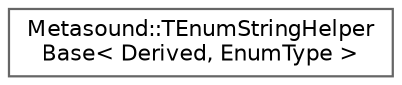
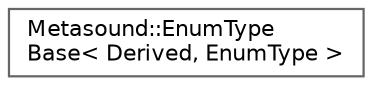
node "Metasound::TEnumStringHelper Base< Derived, EnumType >": label "Metasound::TEnumStringHelper Base< Derived, EnumType >" -> "Metasound::EnumType Base< Derived, EnumType >"
